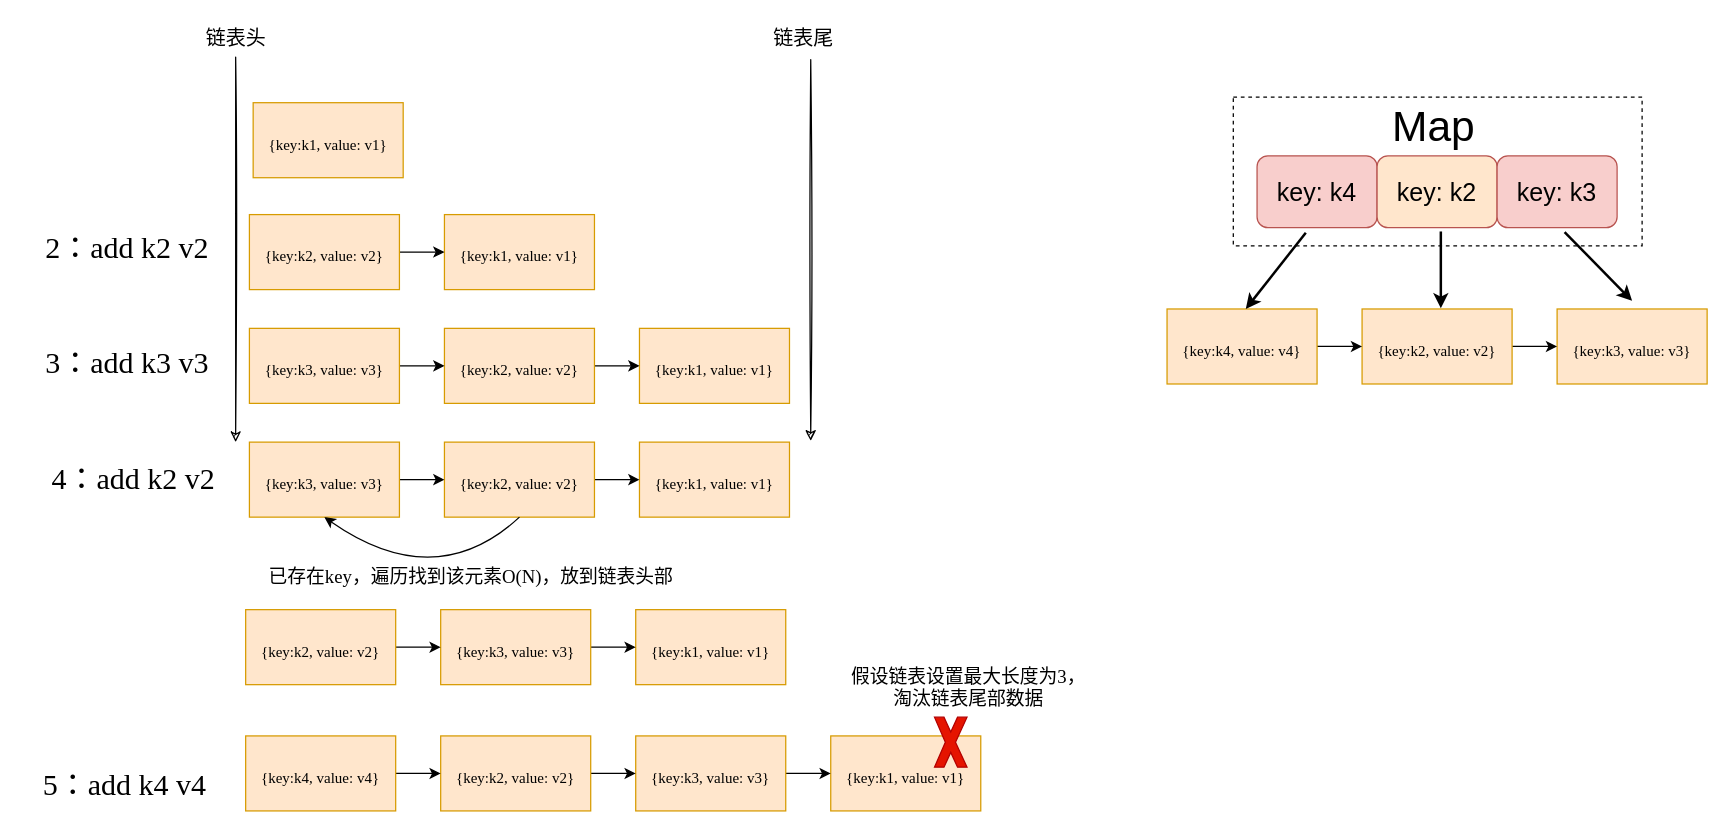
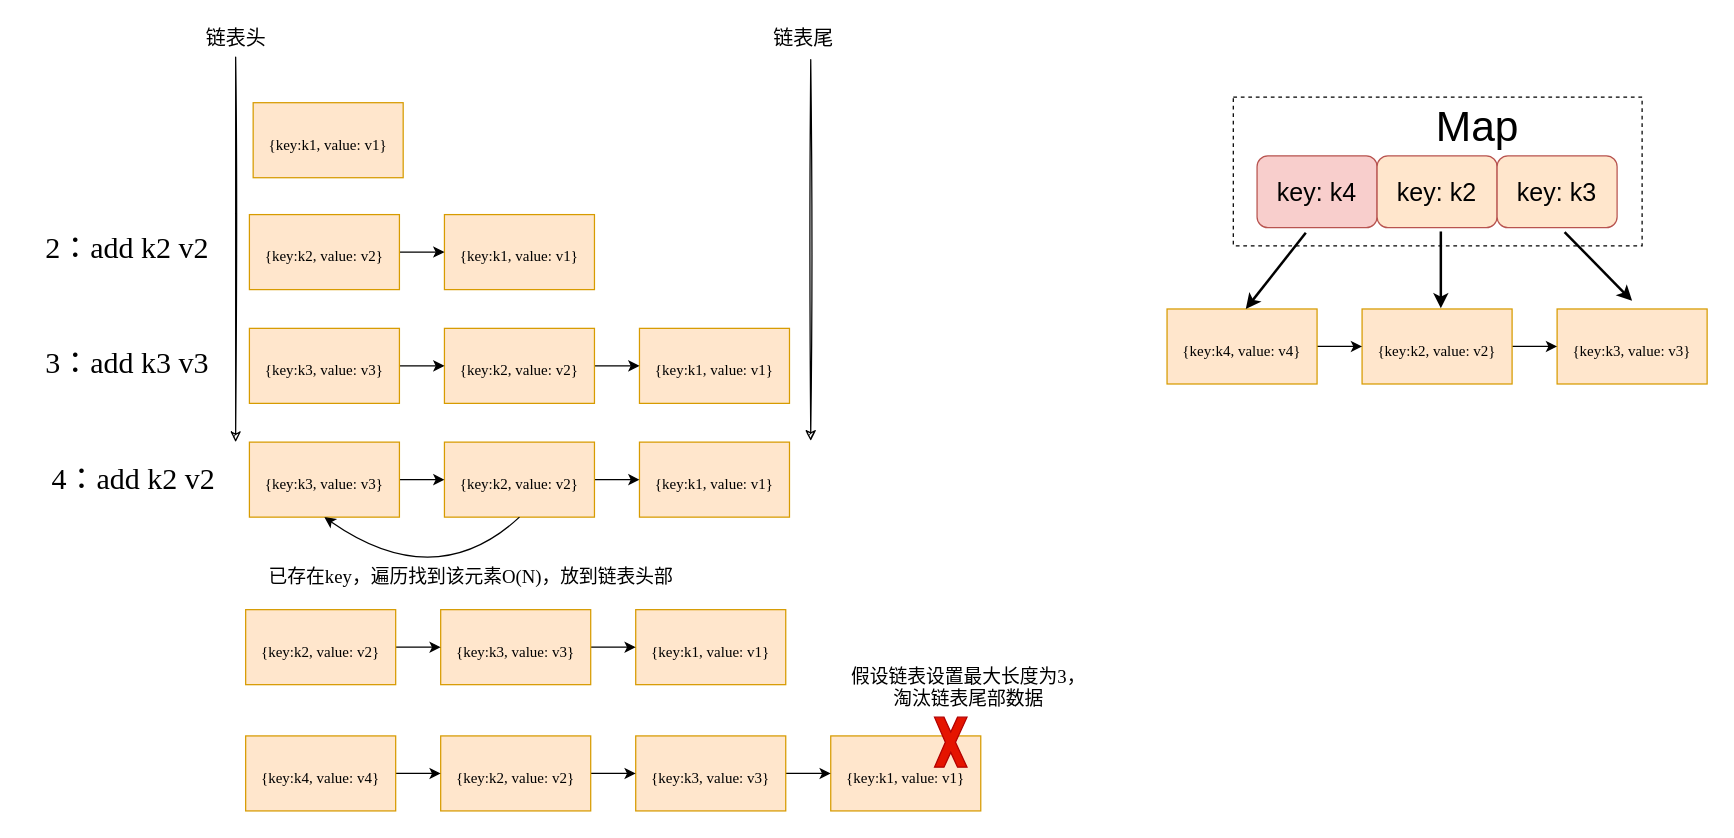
node "Map": moved (1433, 126) -> (1477, 126)
node "key: k3": fillcolor #f8cecc -> #ffe6cc
node "5：add k4 v4": removed
